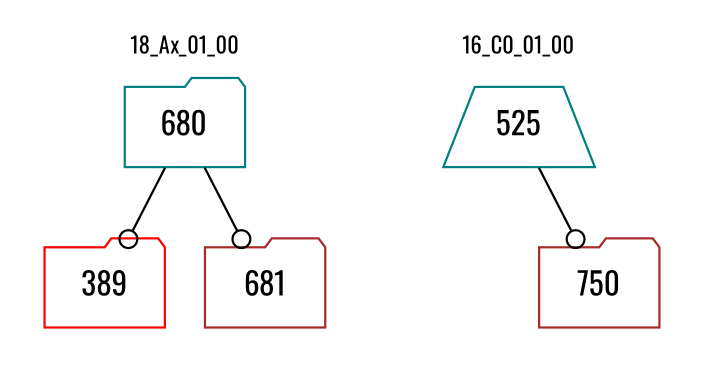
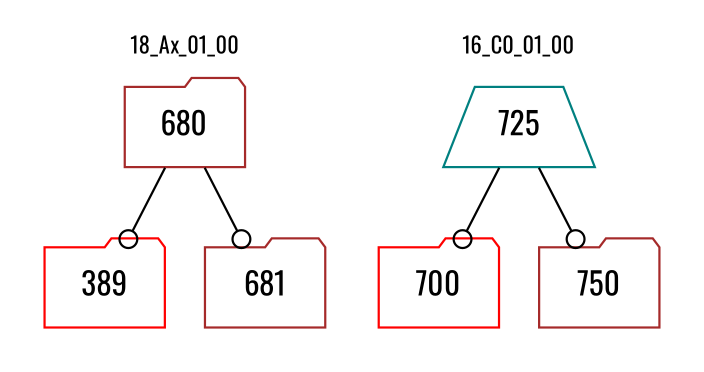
node "680": color teal -> brown
node "525": label "525" -> "725"
node "700": added
